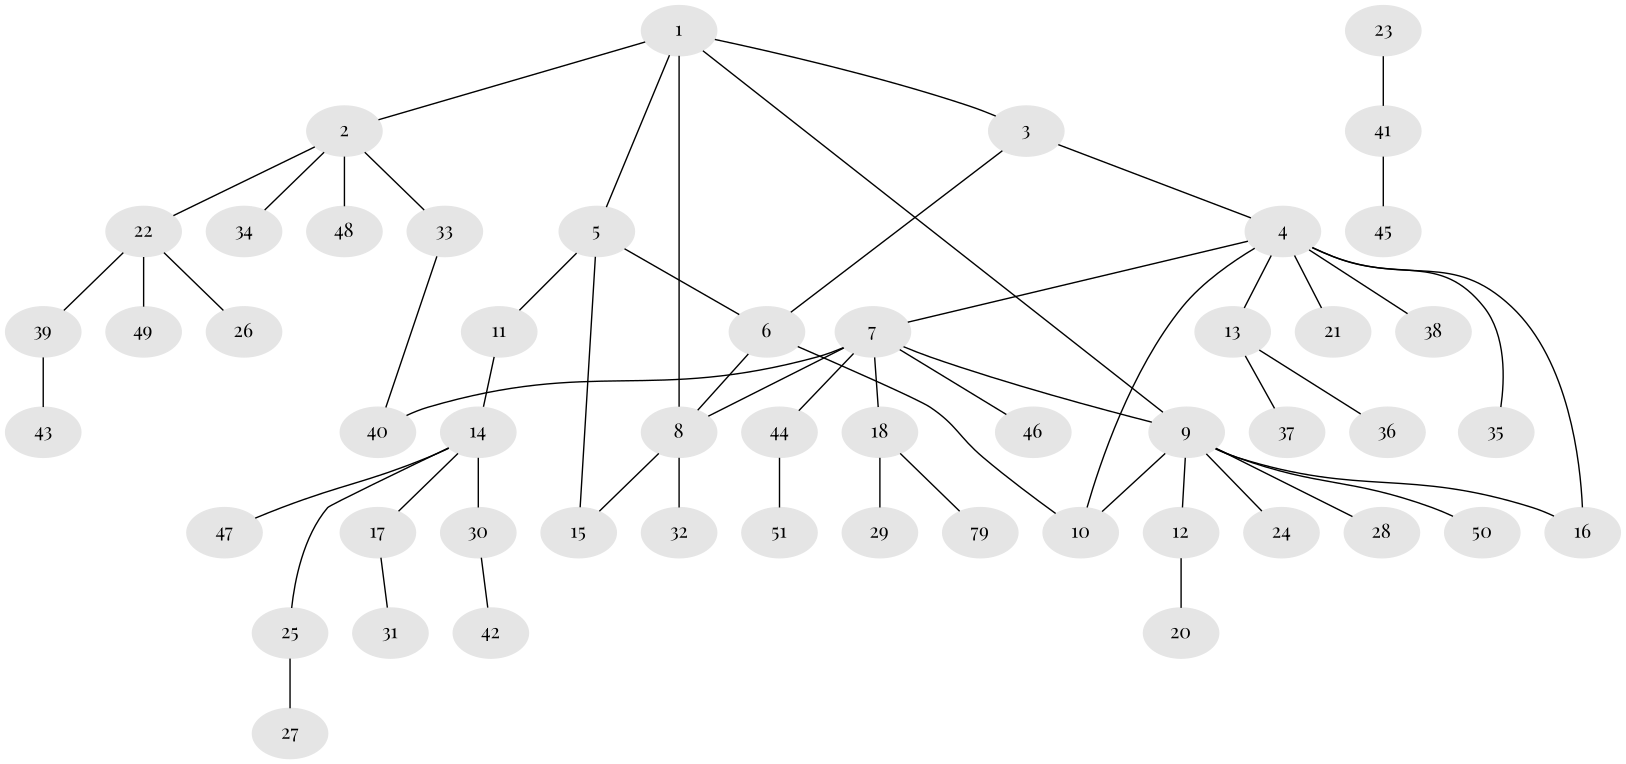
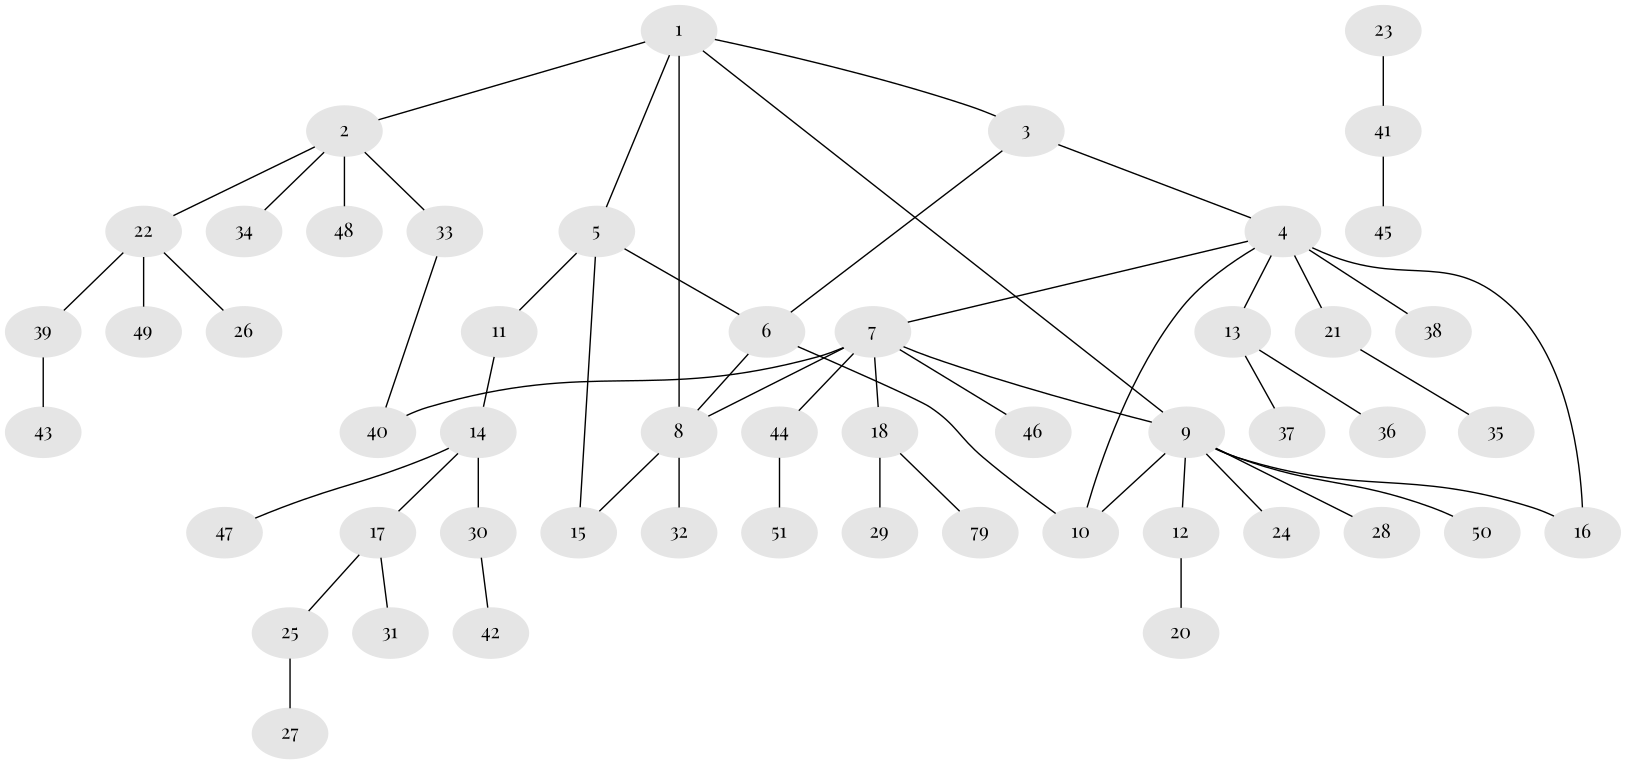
edge "4" -- "35": now "21" -- "35"
edge "14" -- "25": now "17" -- "25"
